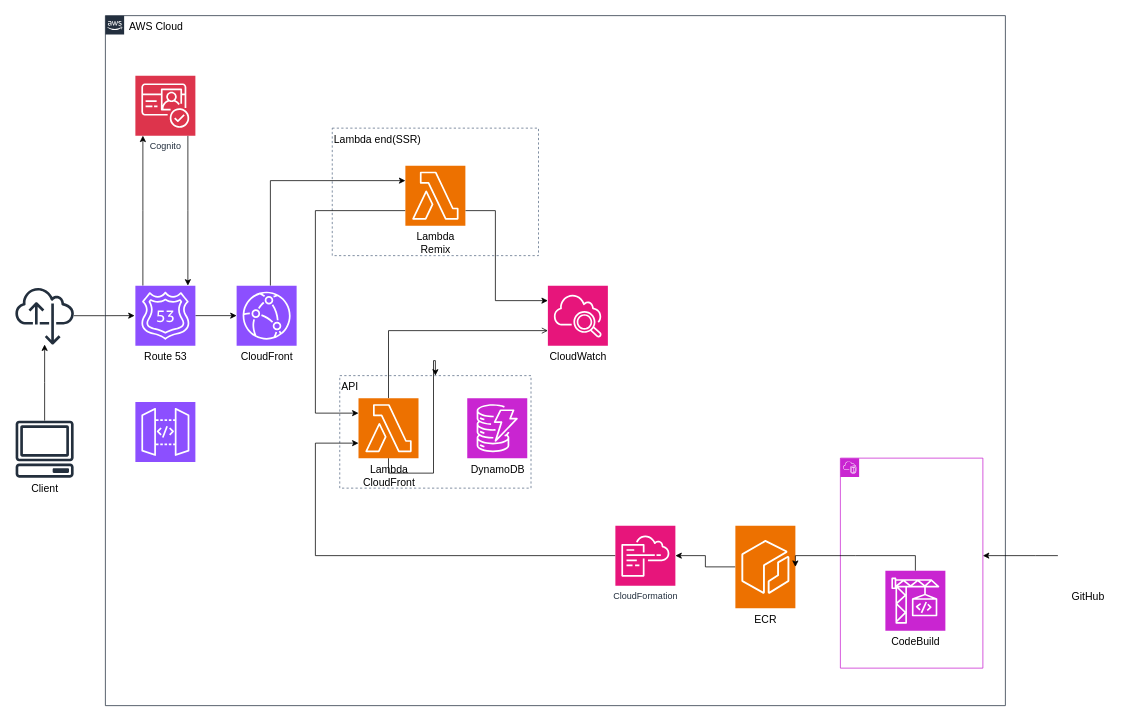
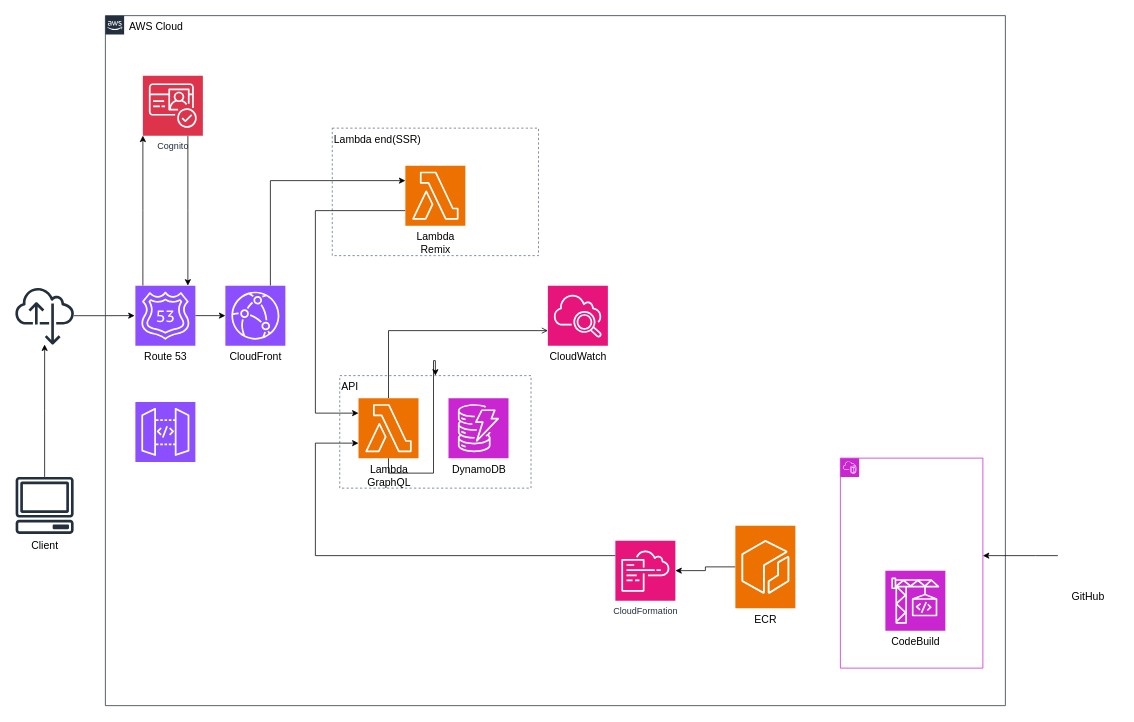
node "Cognito": moved (165, 105) -> (173, 105)
edge "Lambda Remix" -> "CloudWatch": removed
node "CloudFront": moved (267, 315) -> (255, 315)
node "DynamoDB": moved (497, 428) -> (479, 428)
node "Client": moved (45, 449) -> (45, 505)
node "Lambda CloudFront": label "Lambda CloudFront" -> "Lambda GraphQL"
node "CloudFormation": moved (645, 555) -> (645, 570)
edge "CodeBuild" -> "ECR": removed
